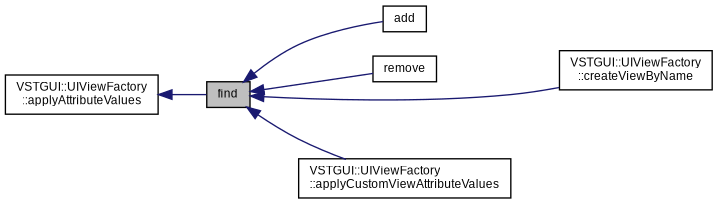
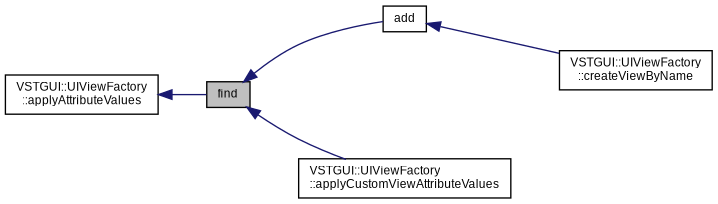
node "remove": removed
edge "VSTGUI::UIViewFactory ::createViewByName" -> "find": now "VSTGUI::UIViewFactory ::createViewByName" -> "add"
